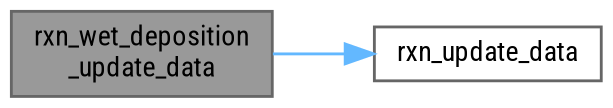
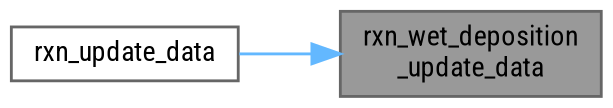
edge "rxn_wet_deposition _update_data" -> "rxn_update_data": reversed
